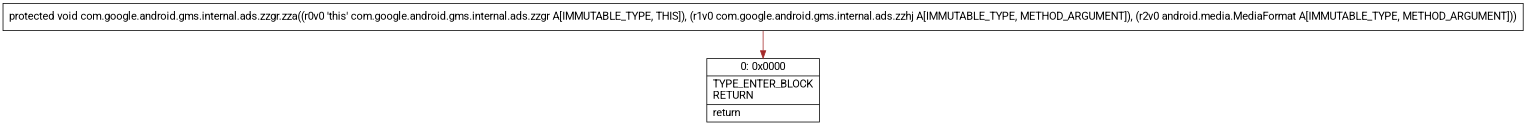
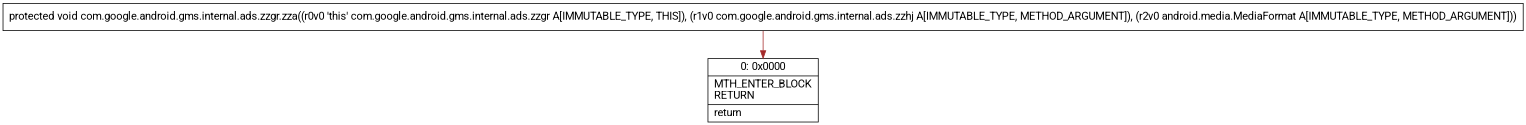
node "0: 0x0000": text "TYPE_ENTER_BLOCK" -> "MTH_ENTER_BLOCK"
